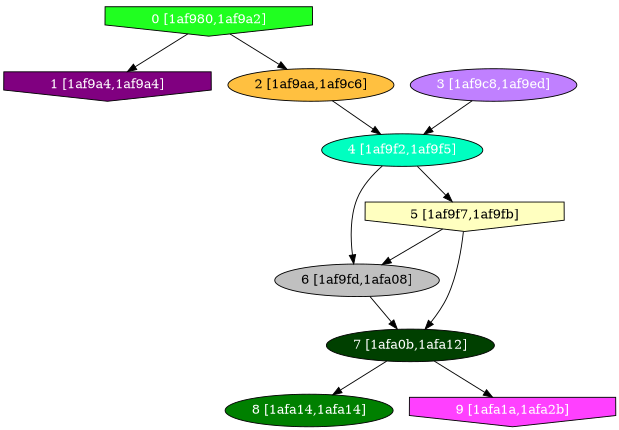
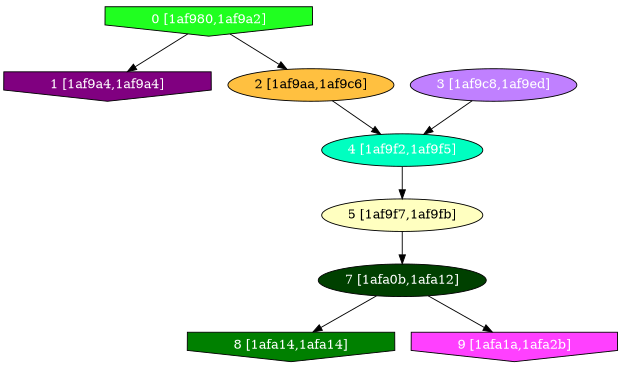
node "5 [1af9f7,1af9fb]": shape invhouse -> ellipse
node "6 [1af9fd,1afa08]": removed
node "8 [1afa14,1afa14]": shape ellipse -> invhouse
